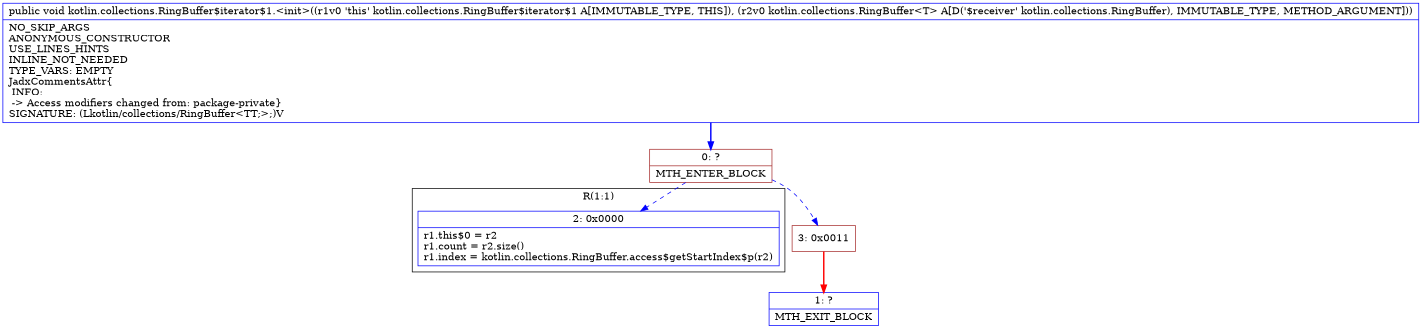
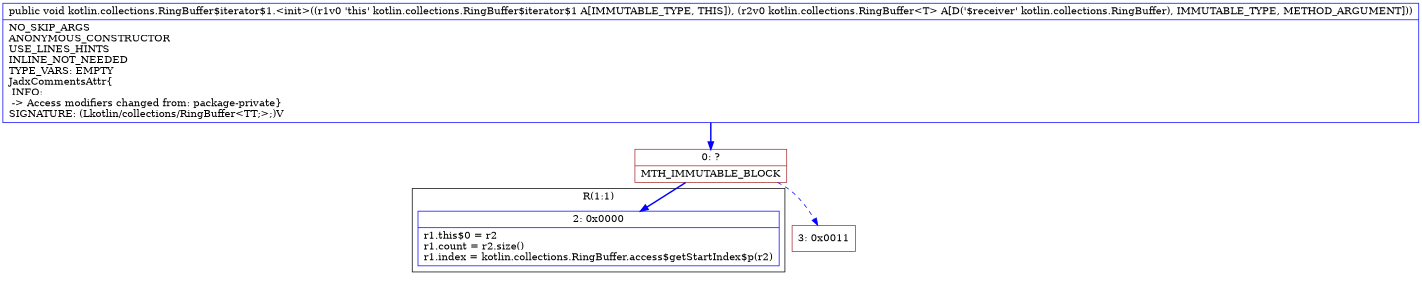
node "0: ?": text "MTH_ENTER_BLOCK" -> "MTH_IMMUTABLE_BLOCK"
edge "0: ?" -> "2: 0x0000": style dashed -> bold
node "1: ?": removed
